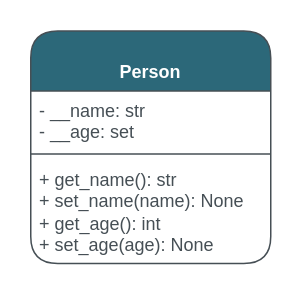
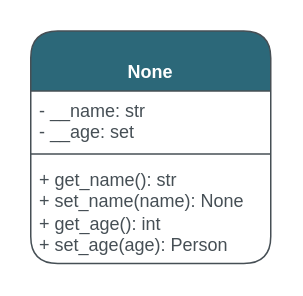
node "Person": label "Person" -> "None"
node "+ get_name(): str + set_name(name): None + get_age(): int + set_age(age): None": label "+ get_name(): str + set_name(name): None + get_age(): int + set_age(age): None" -> "+ get_name(): str + set_name(name): None + get_age(): int + set_age(age): Person"
